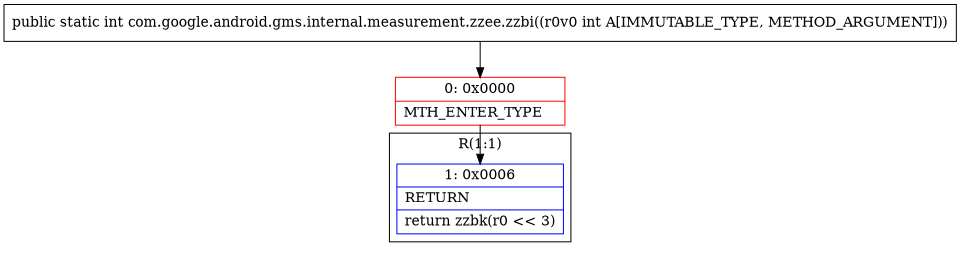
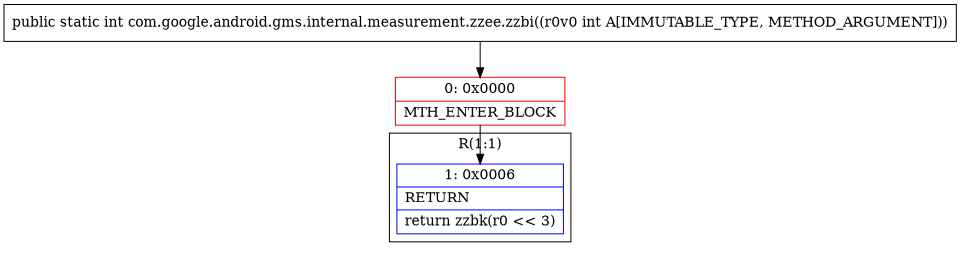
node "0: 0x0000": text "MTH_ENTER_TYPE" -> "MTH_ENTER_BLOCK"
